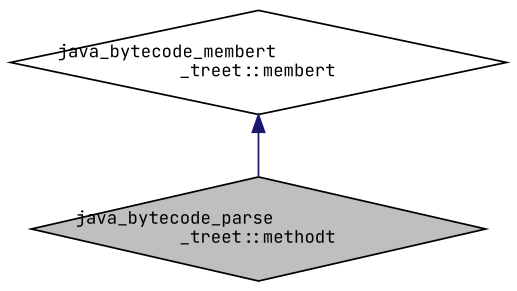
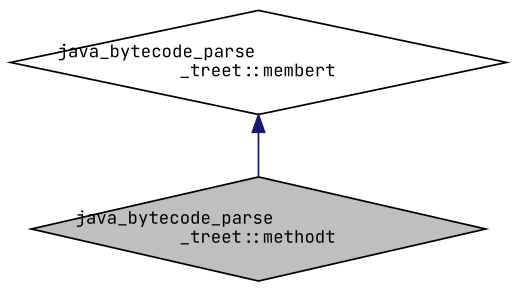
node "java_bytecode_membert _treet::membert": label "java_bytecode_membert _treet::membert" -> "java_bytecode_parse _treet::membert"
